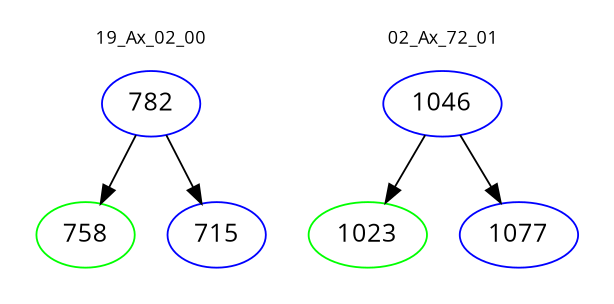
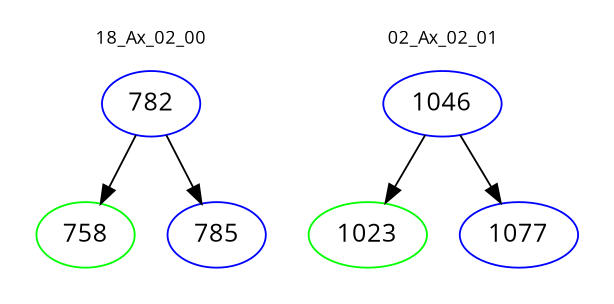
cluster "19_Ax_02_00": label "19_Ax_02_00" -> "18_Ax_02_00"
cluster "02_Ax_72_01": label "02_Ax_72_01" -> "02_Ax_02_01"
node "715": label "715" -> "785"
